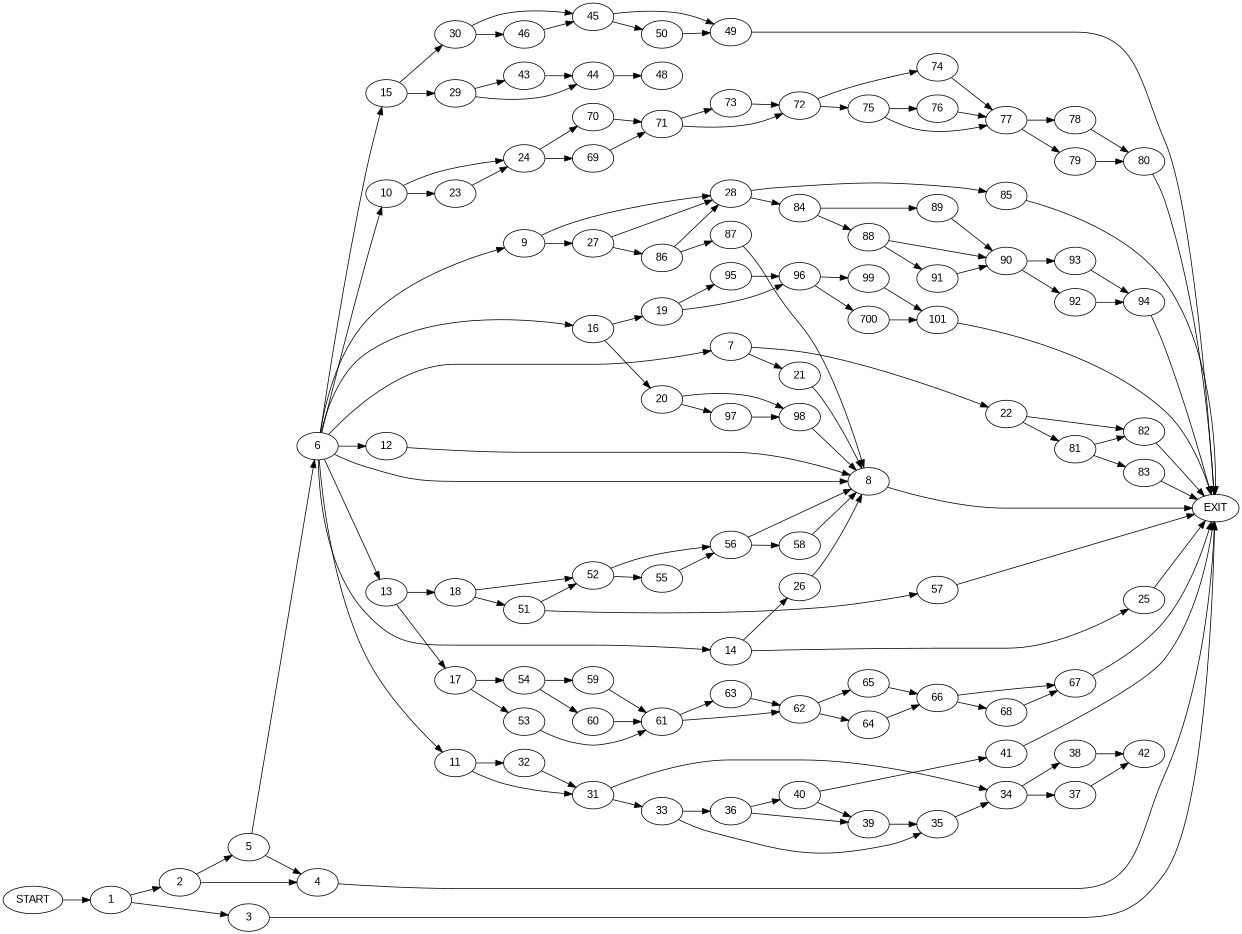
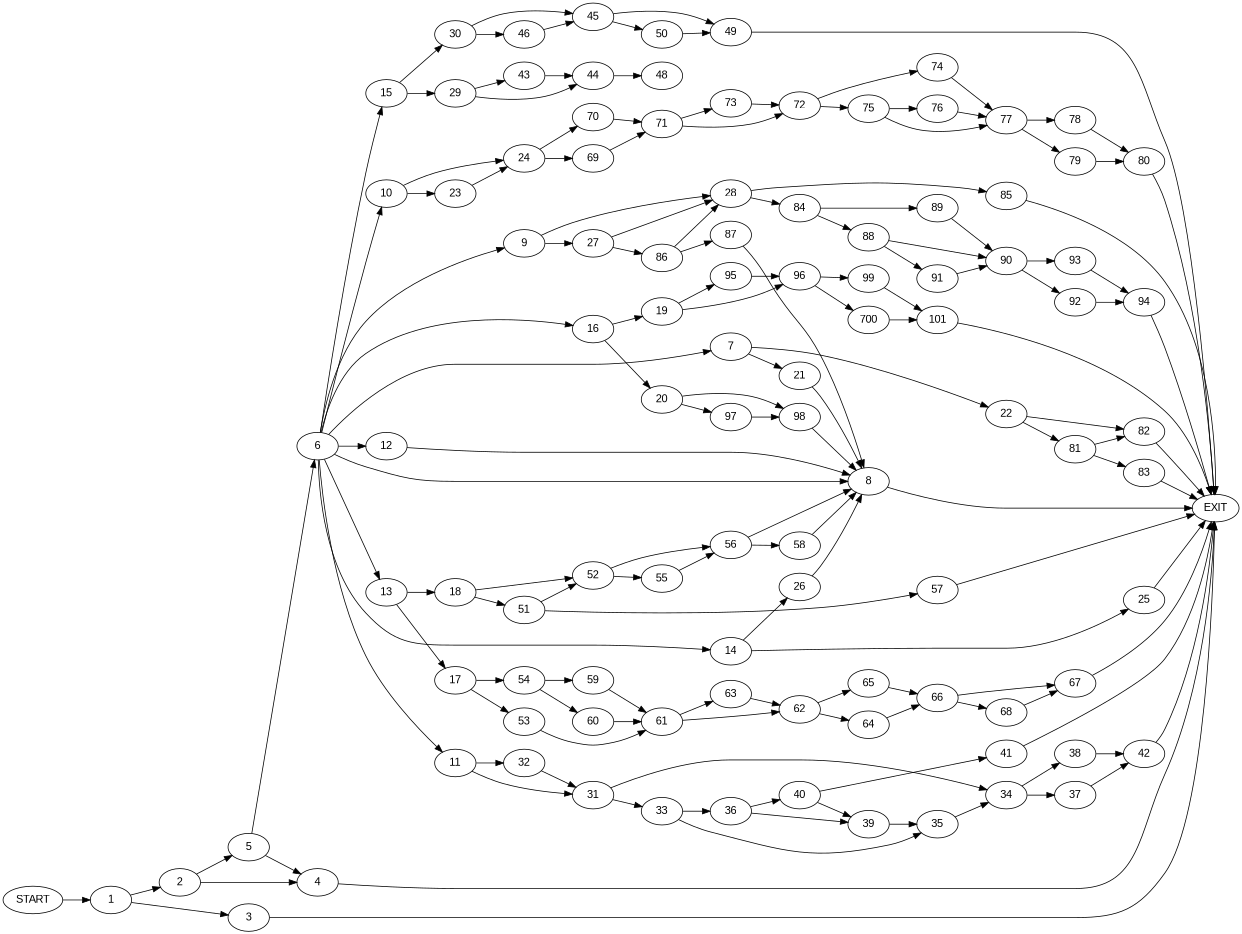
edge "42" -> "EXIT": added
